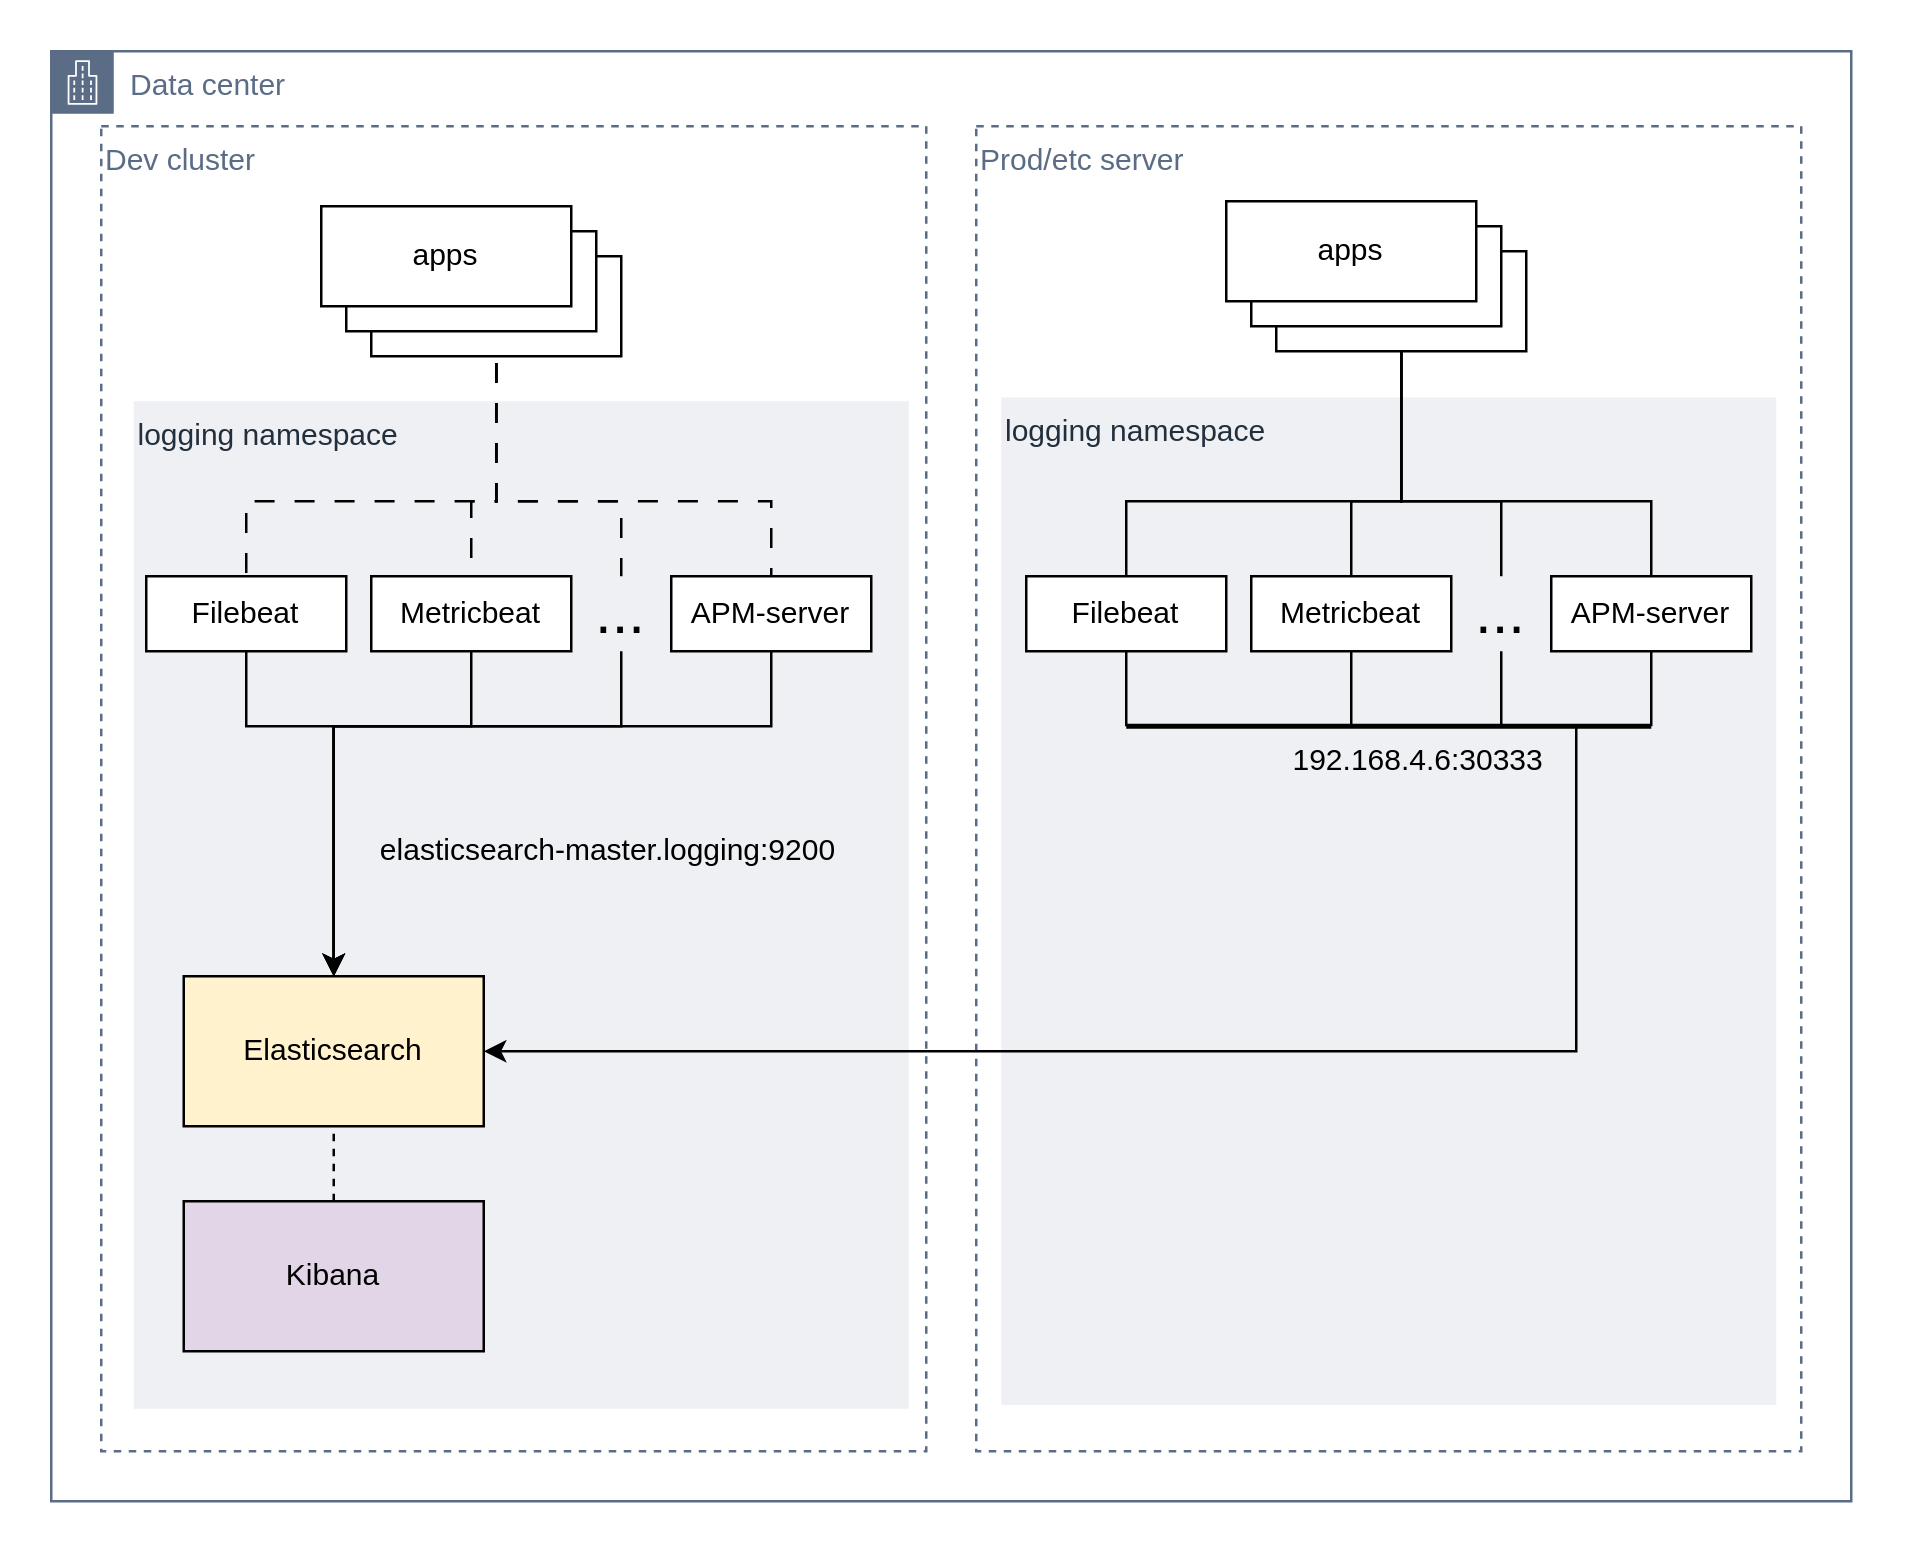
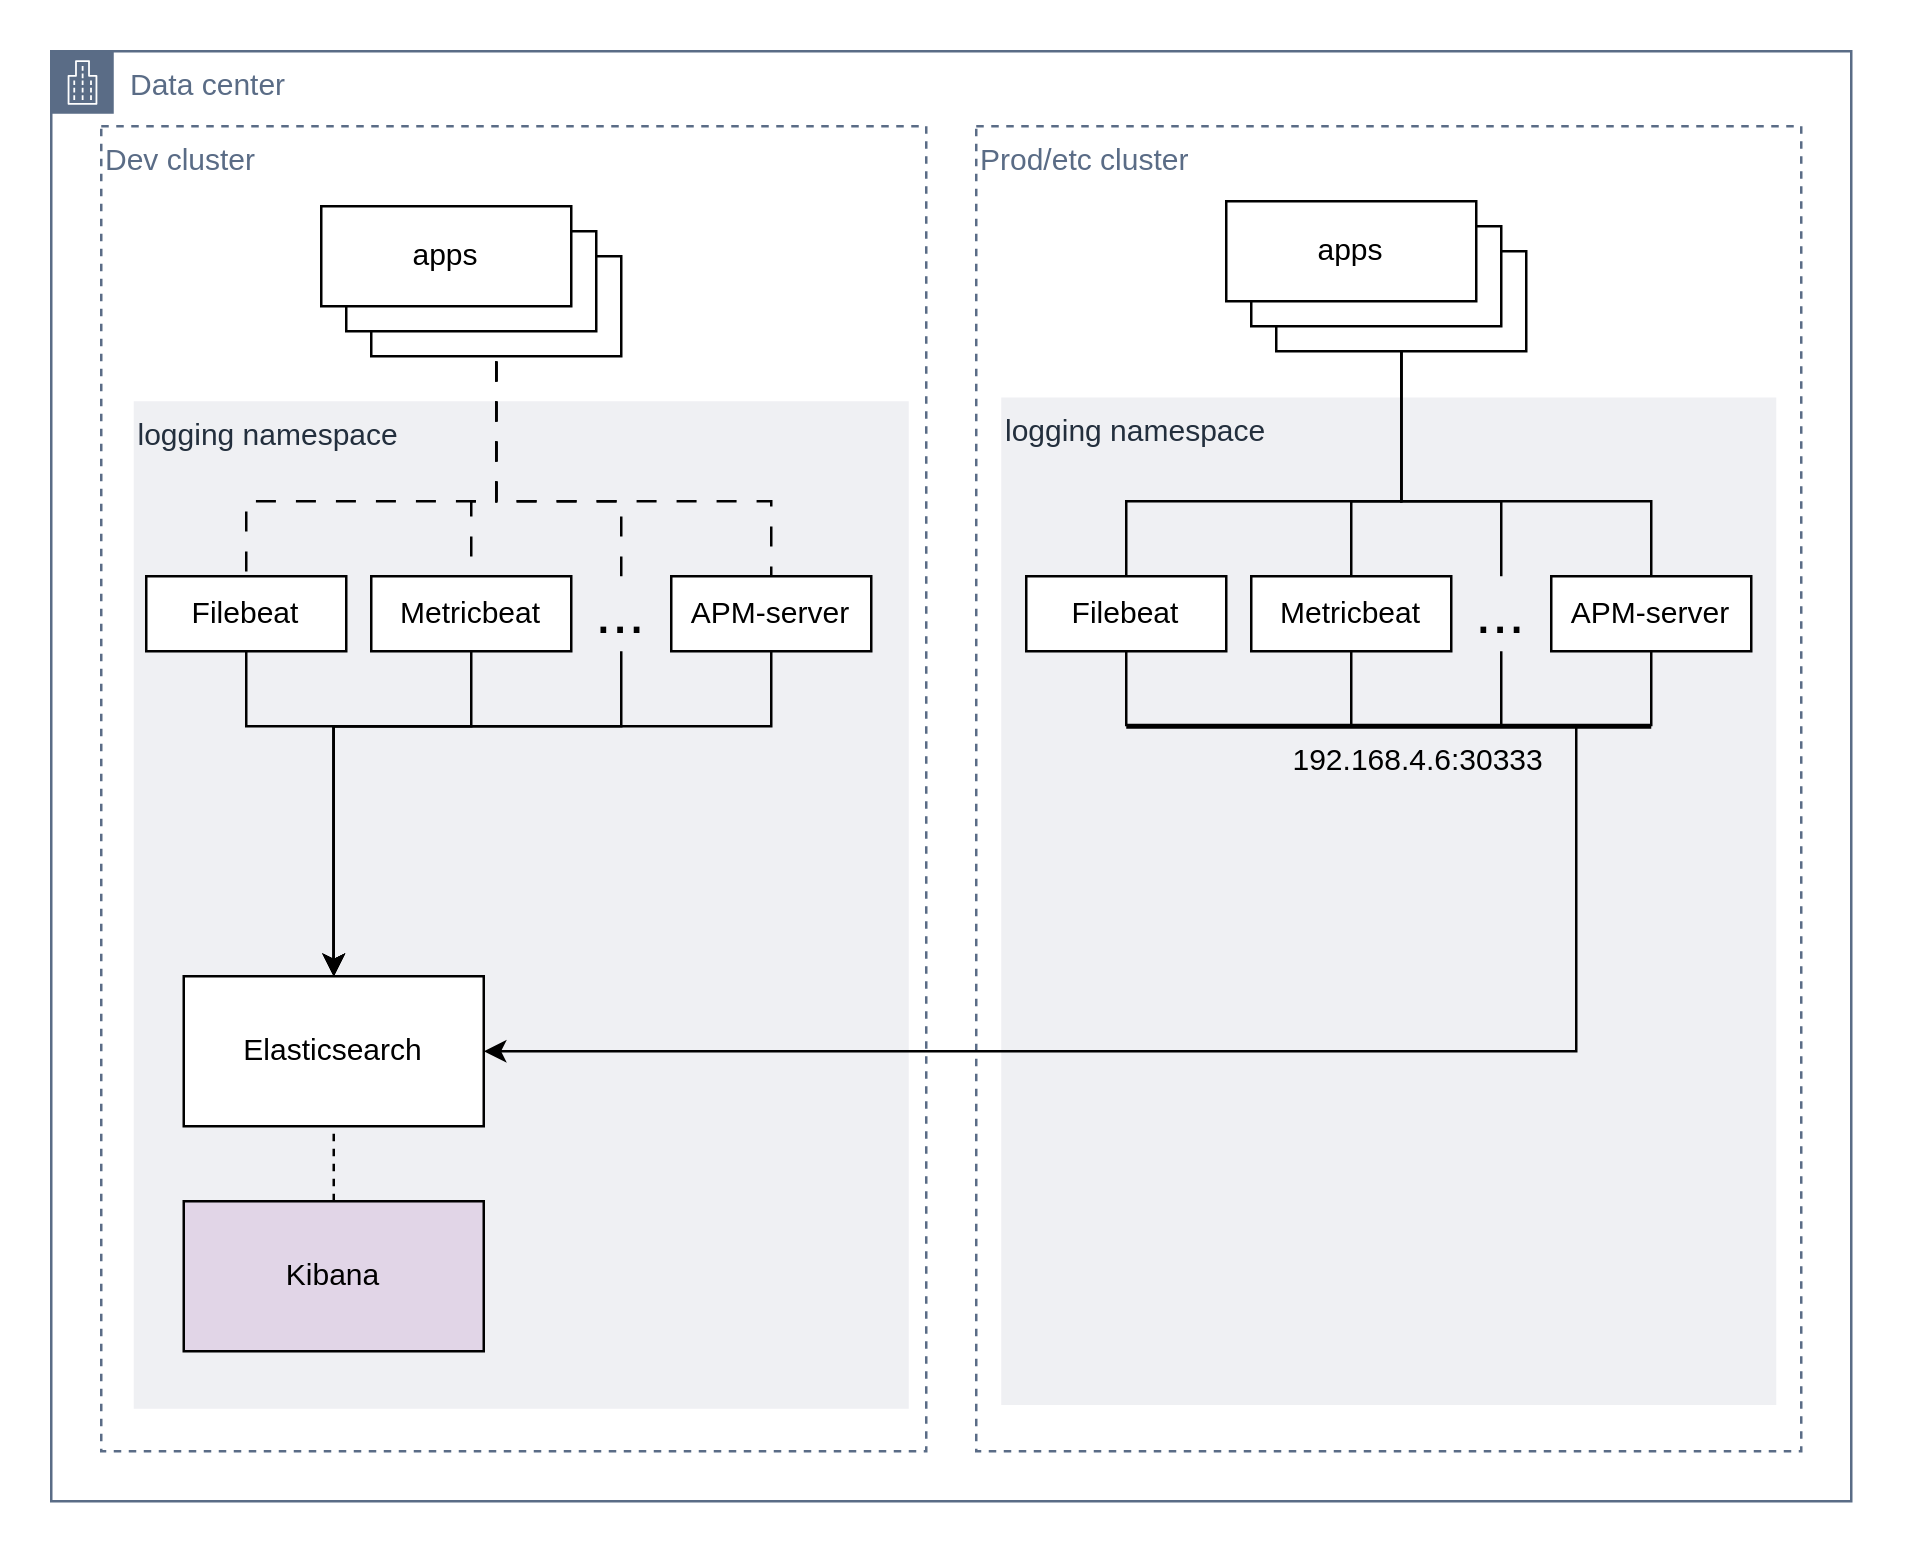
node "Prod/etc server": label "Prod/etc server" -> "Prod/etc cluster"
node "elasticsearch-master.logging:9200": removed
node "Elasticsearch": fillcolor #fff2cc -> #ffffff
